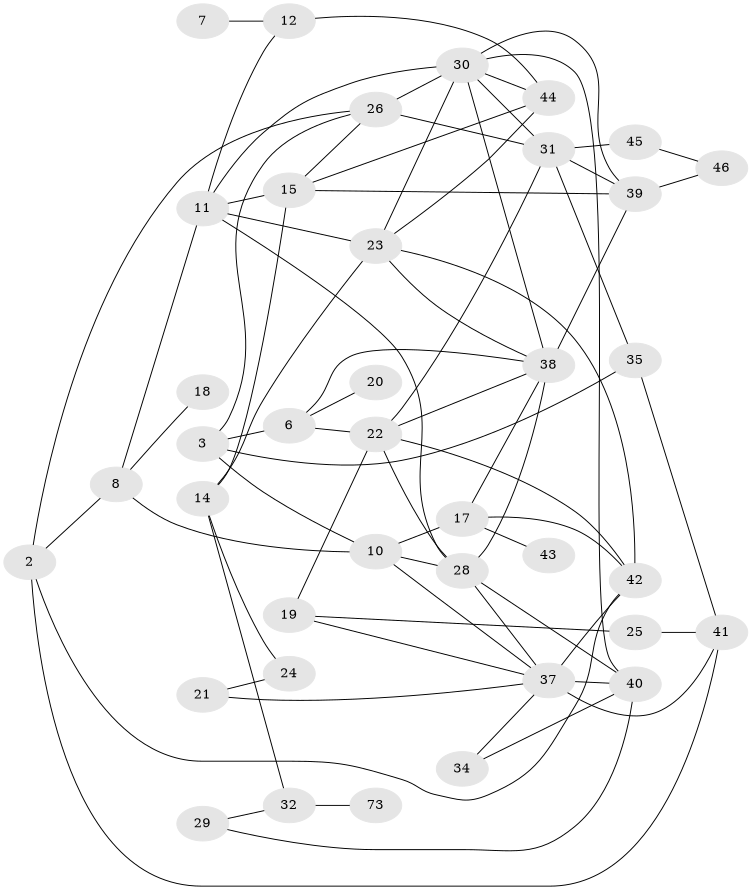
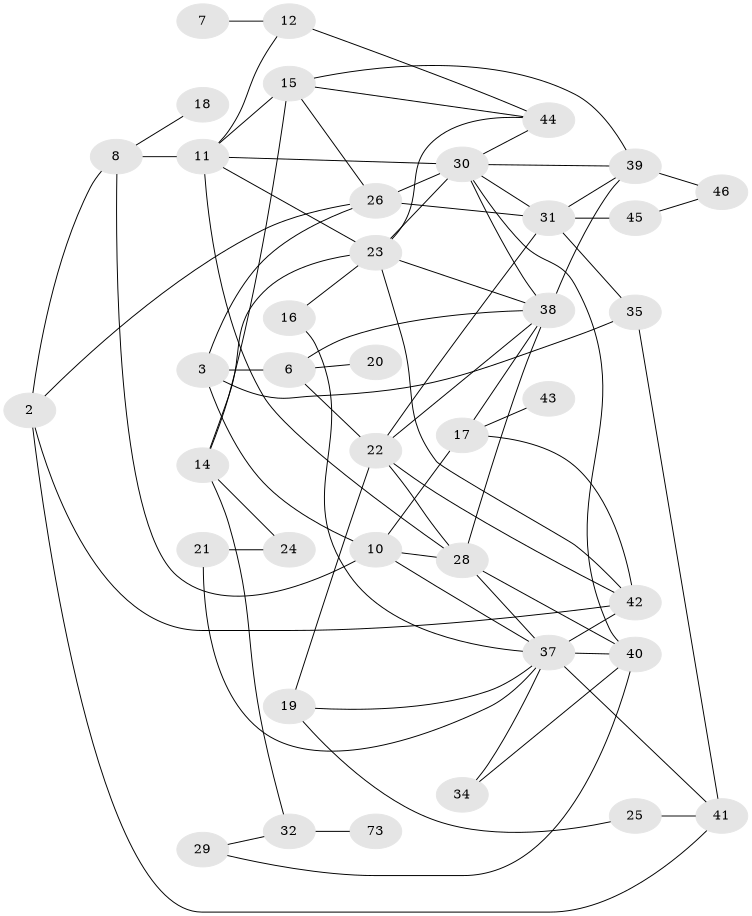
node "16": added
